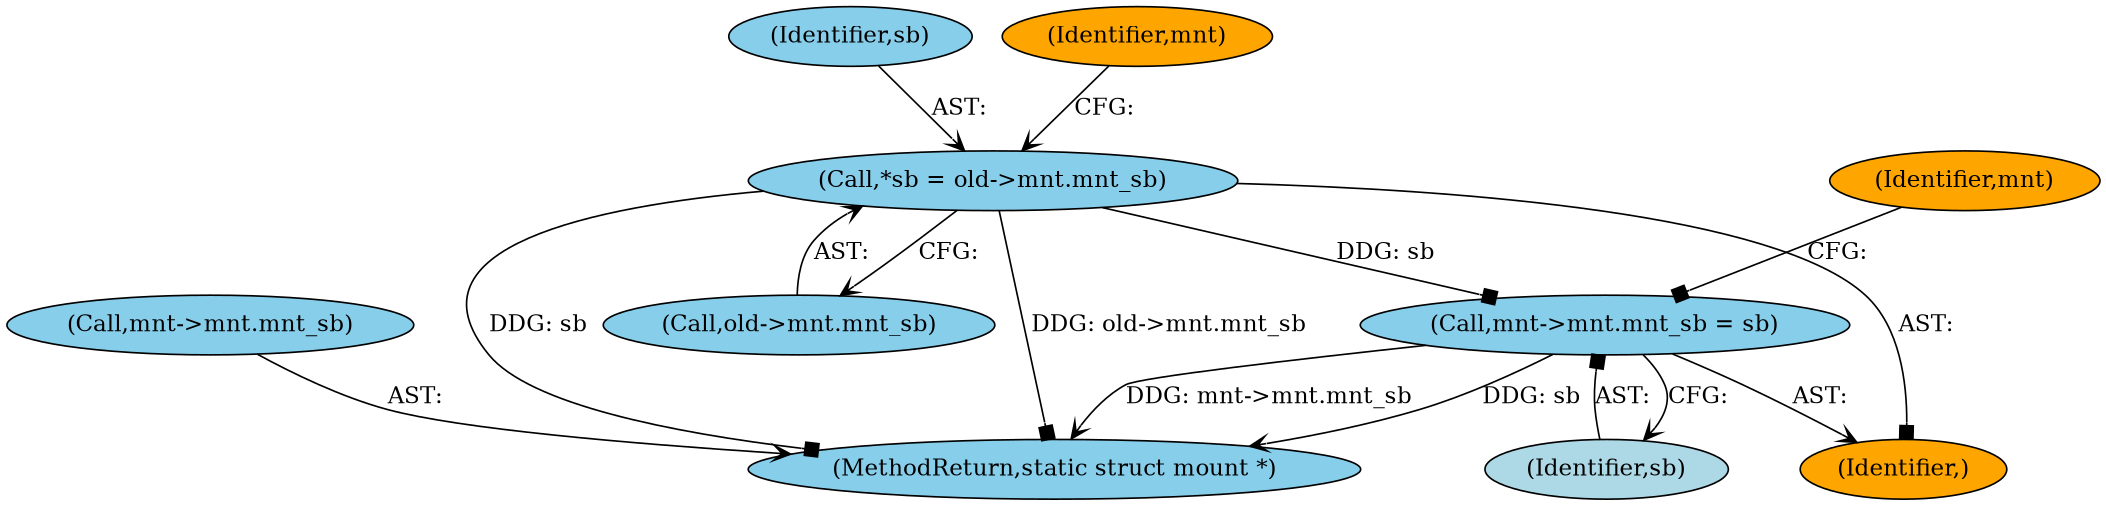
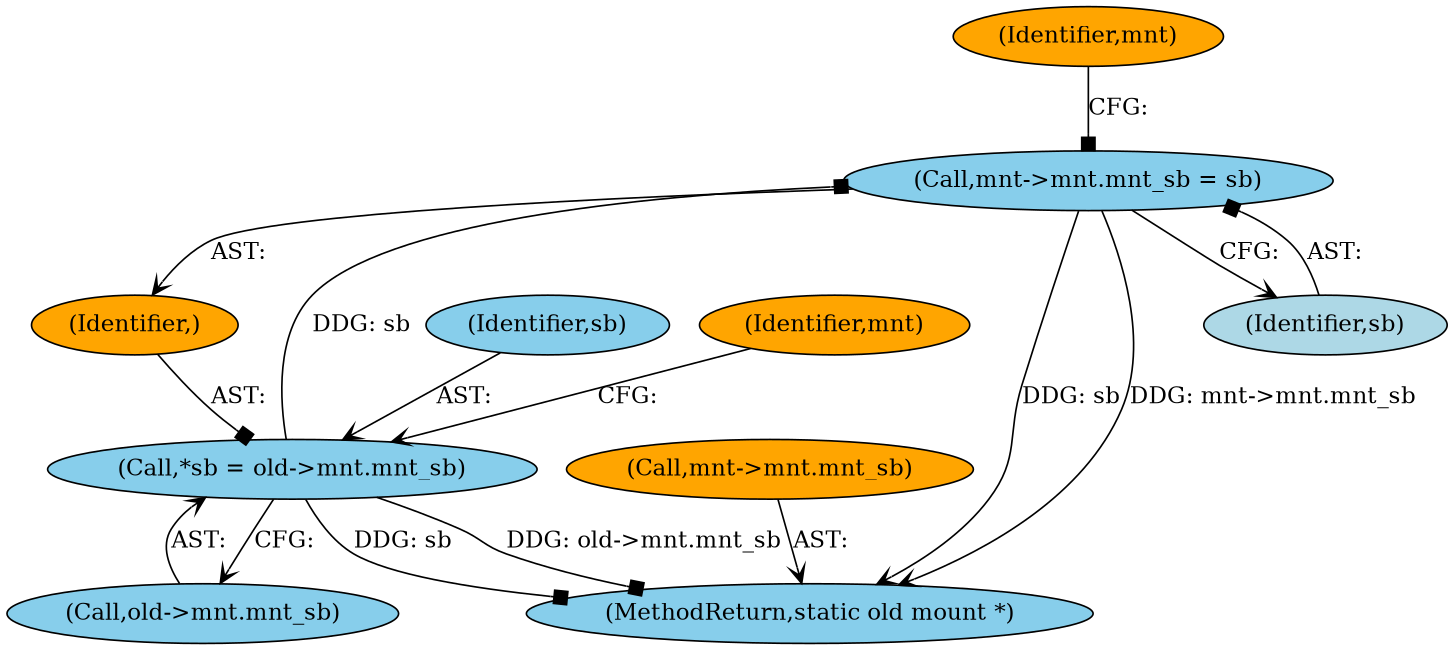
edge "(Call,*sb = old->mnt.mnt_sb)" -> "(Identifier,)": reversed
node "(Call,mnt->mnt.mnt_sb)": fillcolor skyblue -> orange
node "(MethodReturn,static struct mount *)": label "(MethodReturn,static struct mount *)" -> "(MethodReturn,static old mount *)"
